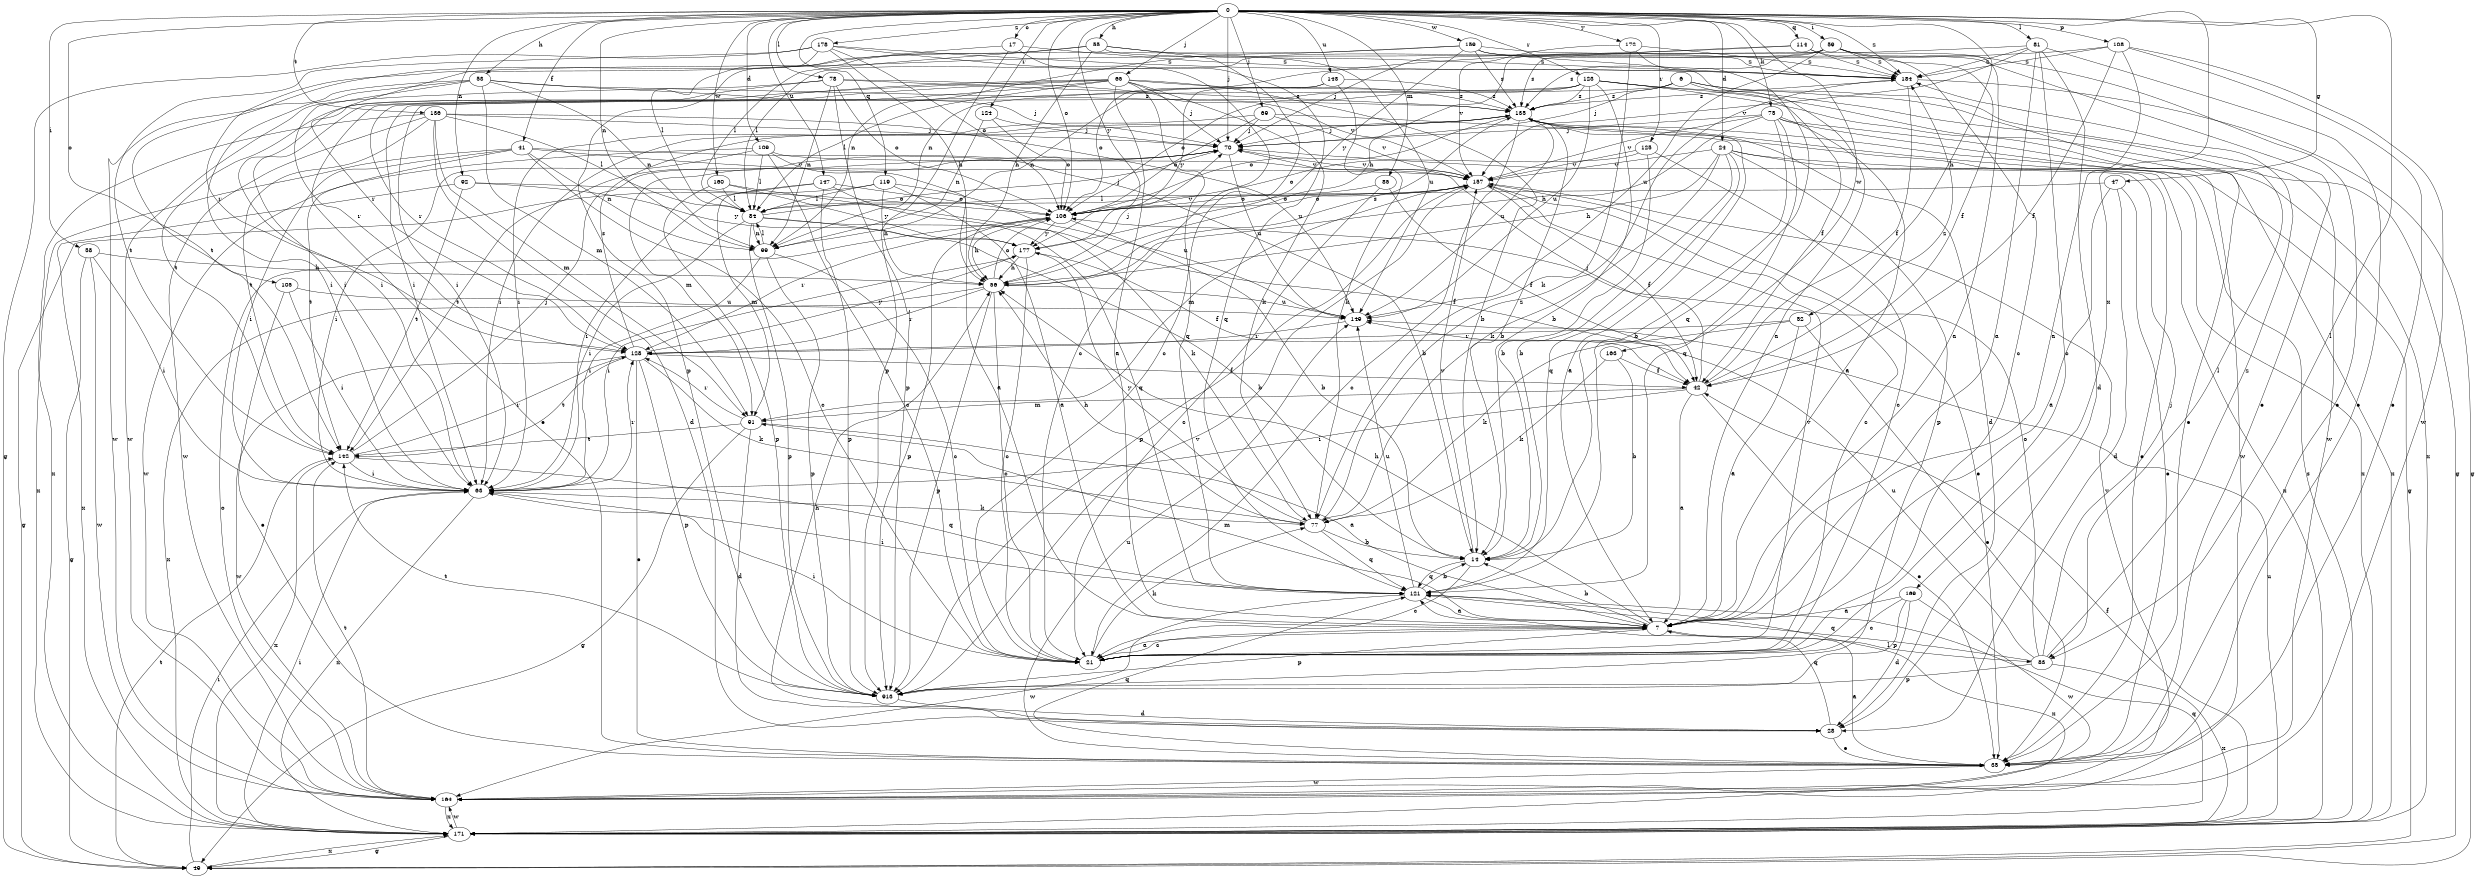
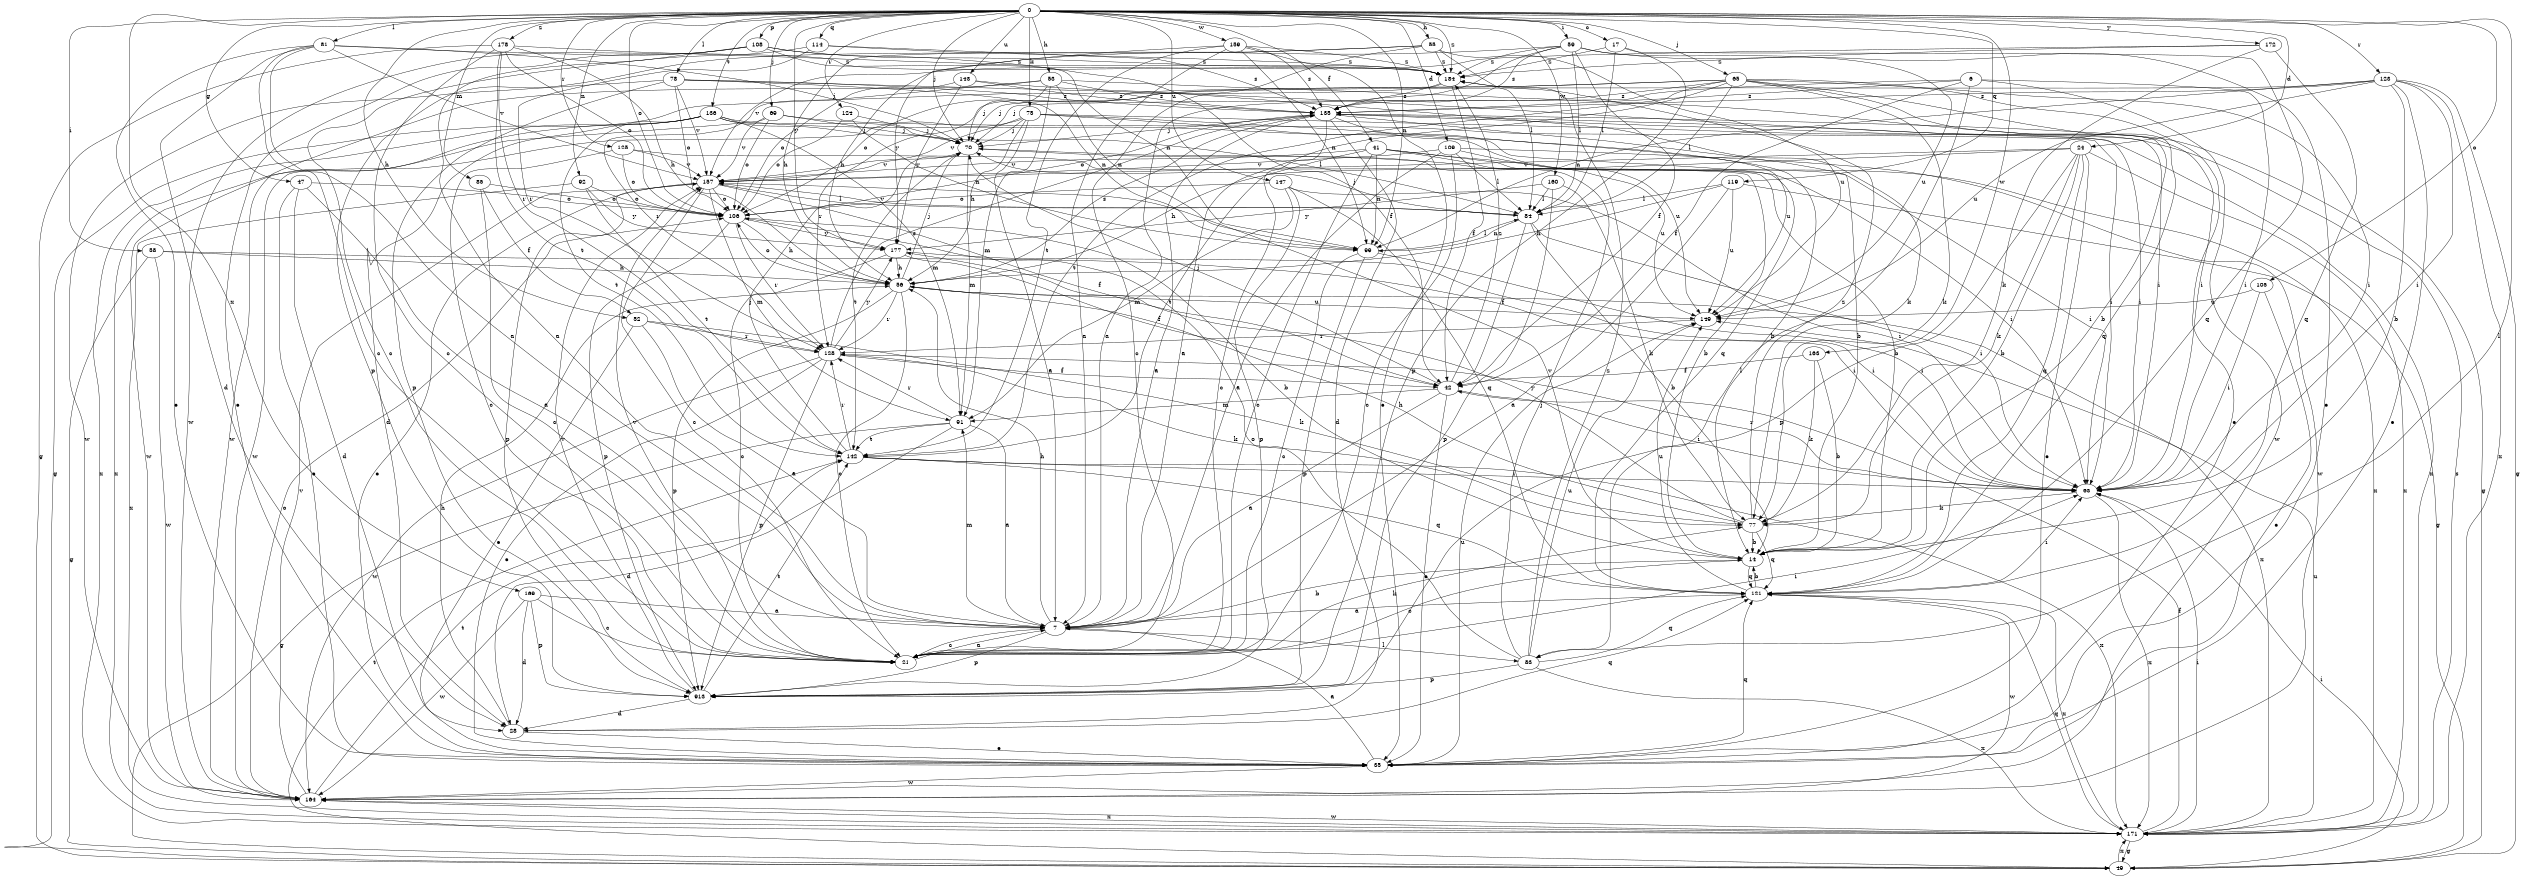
edge "85" -> "42": now "85" -> "52"
edge "128" -> "142": removed, label "t"
edge "84" -> "913": removed, label "p"
